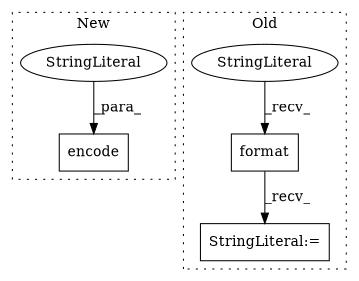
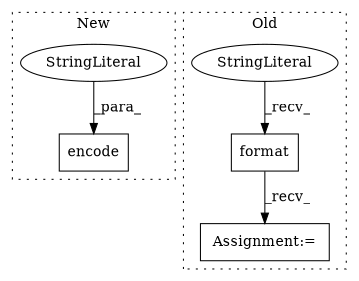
node "StringLiteral:=": label "StringLiteral:=" -> "Assignment:="
